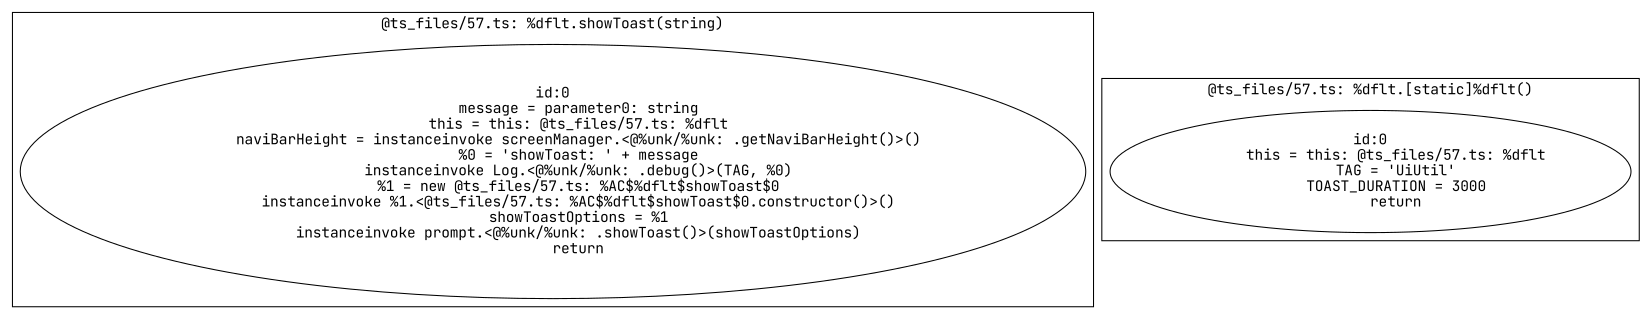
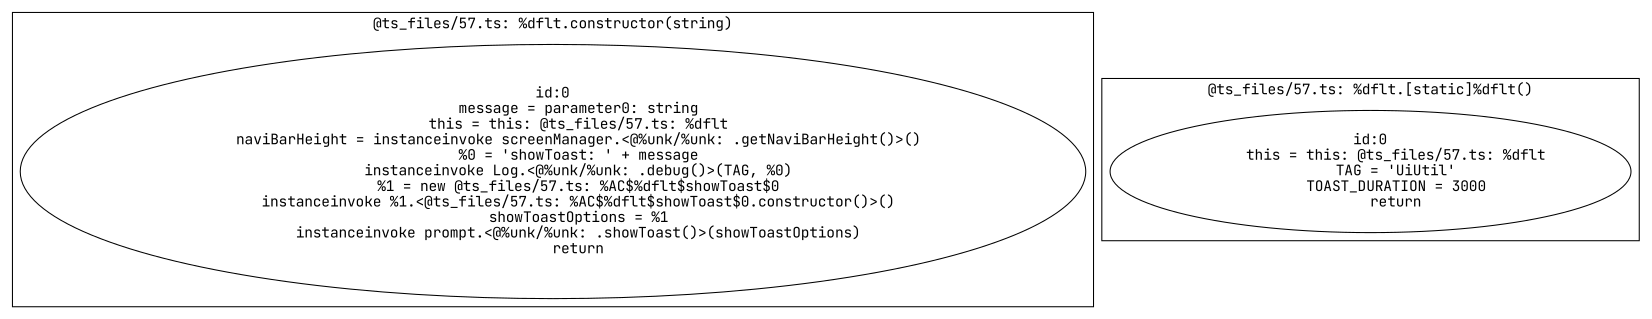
cluster "@ts_files/57.ts: %dflt.showToast(string)": label "@ts_files/57.ts: %dflt.showToast(string)" -> "@ts_files/57.ts: %dflt.constructor(string)"
